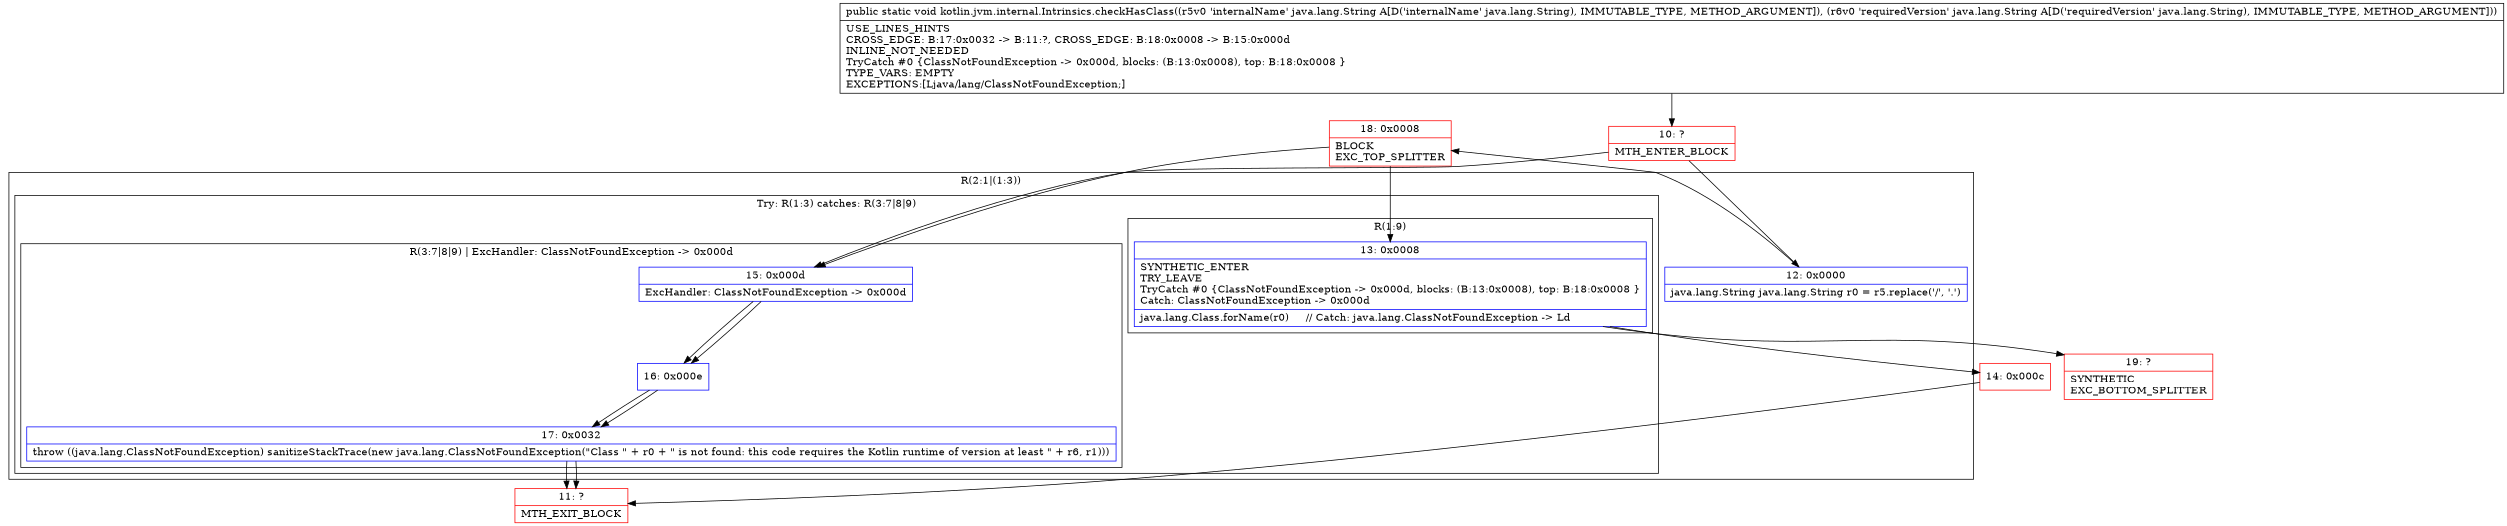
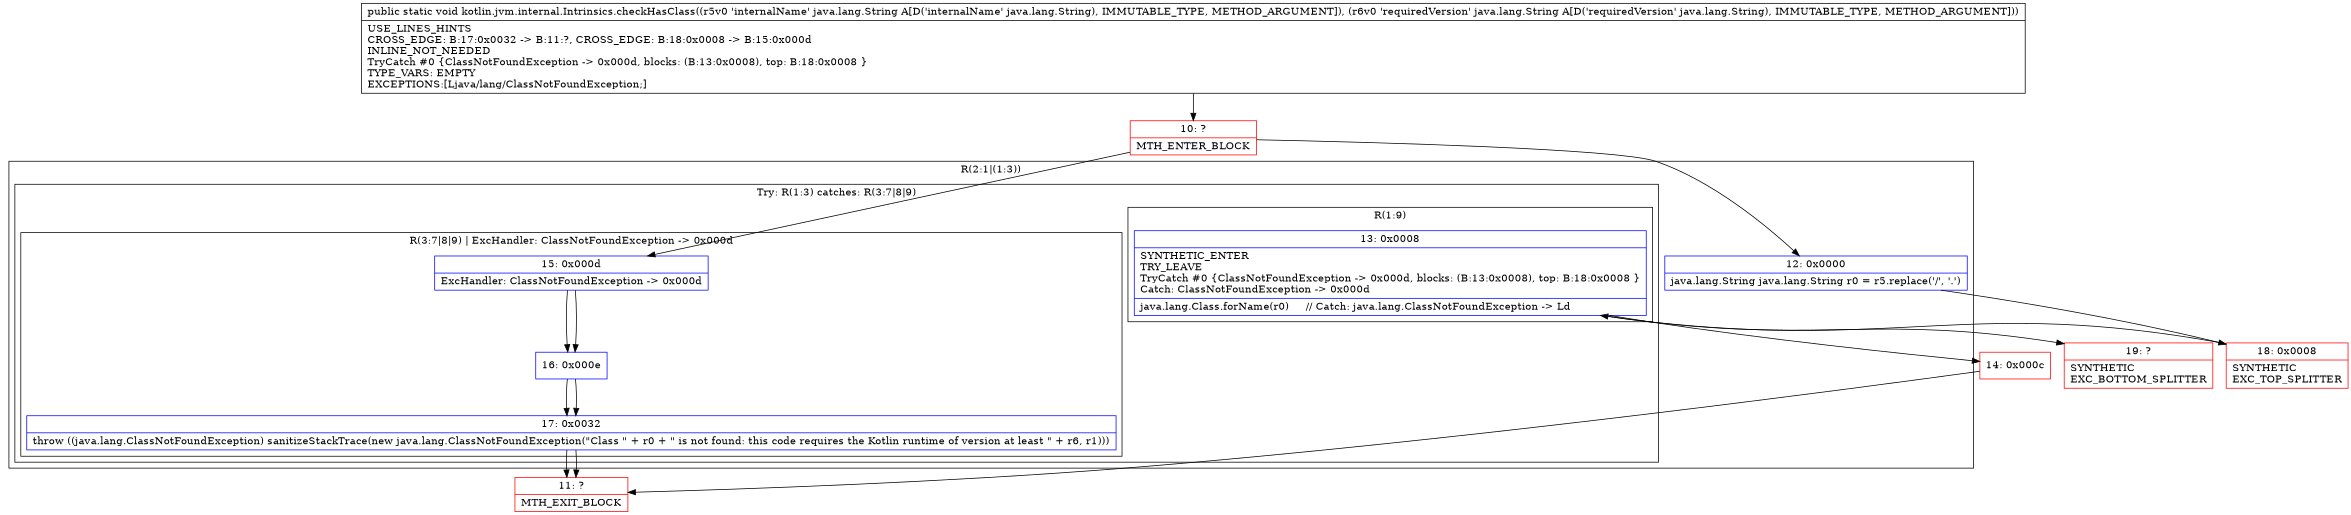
node "18: 0x0008": text "BLOCK" -> "SYNTHETIC"
edge "18: 0x0008" -> "15: 0x000d": removed
